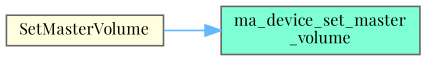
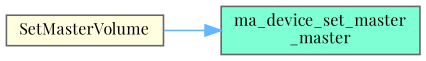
node "ma_device_set_master _volume": label "ma_device_set_master _volume" -> "ma_device_set_master _master"
